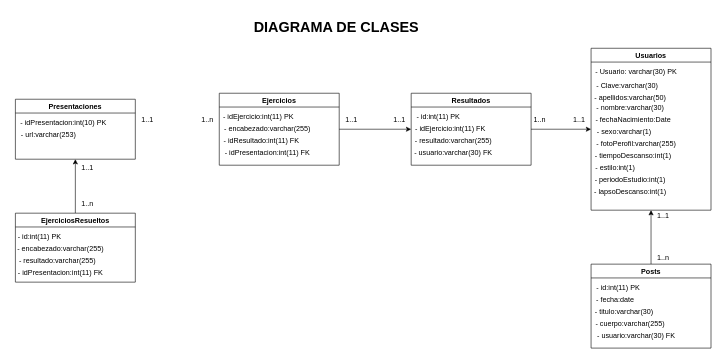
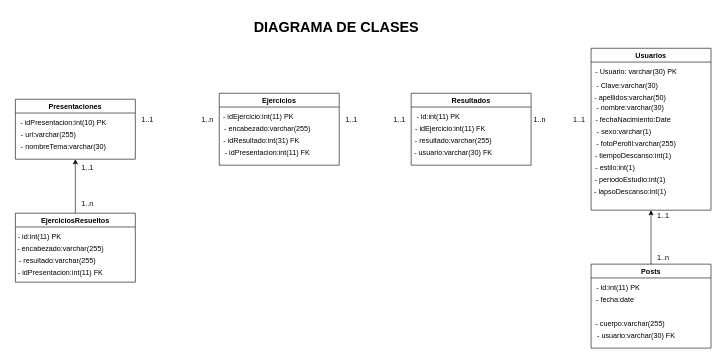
edge "Ejercicios" -> "Resultados": removed
edge "Resultados" -> "Usuarios": removed
node "- url:varchar(253)": label "- url:varchar(253)" -> "- url:varchar(255)"
node "- idResultado:int(11) FK": label "- idResultado:int(11) FK" -> "- idResultado:int(31) FK"
node "- nombreTema:varchar(30)": added
node "- titulo:varchar(30)": removed
